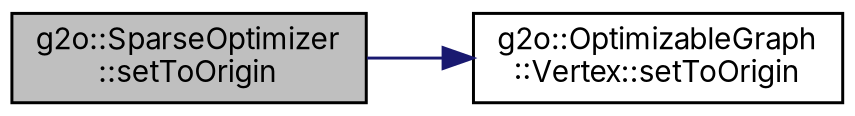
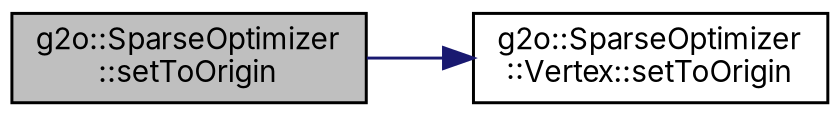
node "g2o::OptimizableGraph ::Vertex::setToOrigin": label "g2o::OptimizableGraph ::Vertex::setToOrigin" -> "g2o::SparseOptimizer ::Vertex::setToOrigin"
